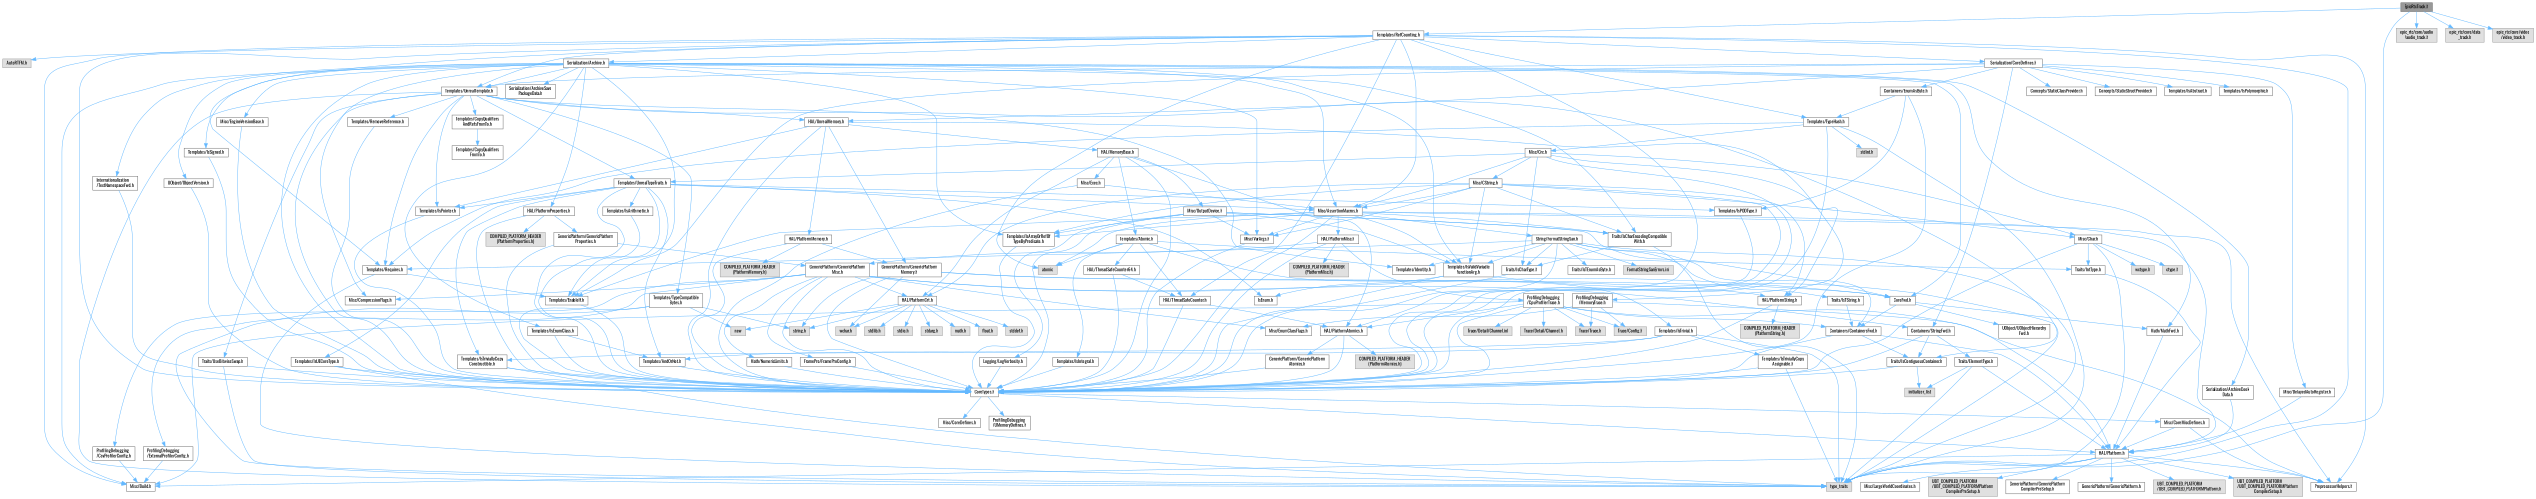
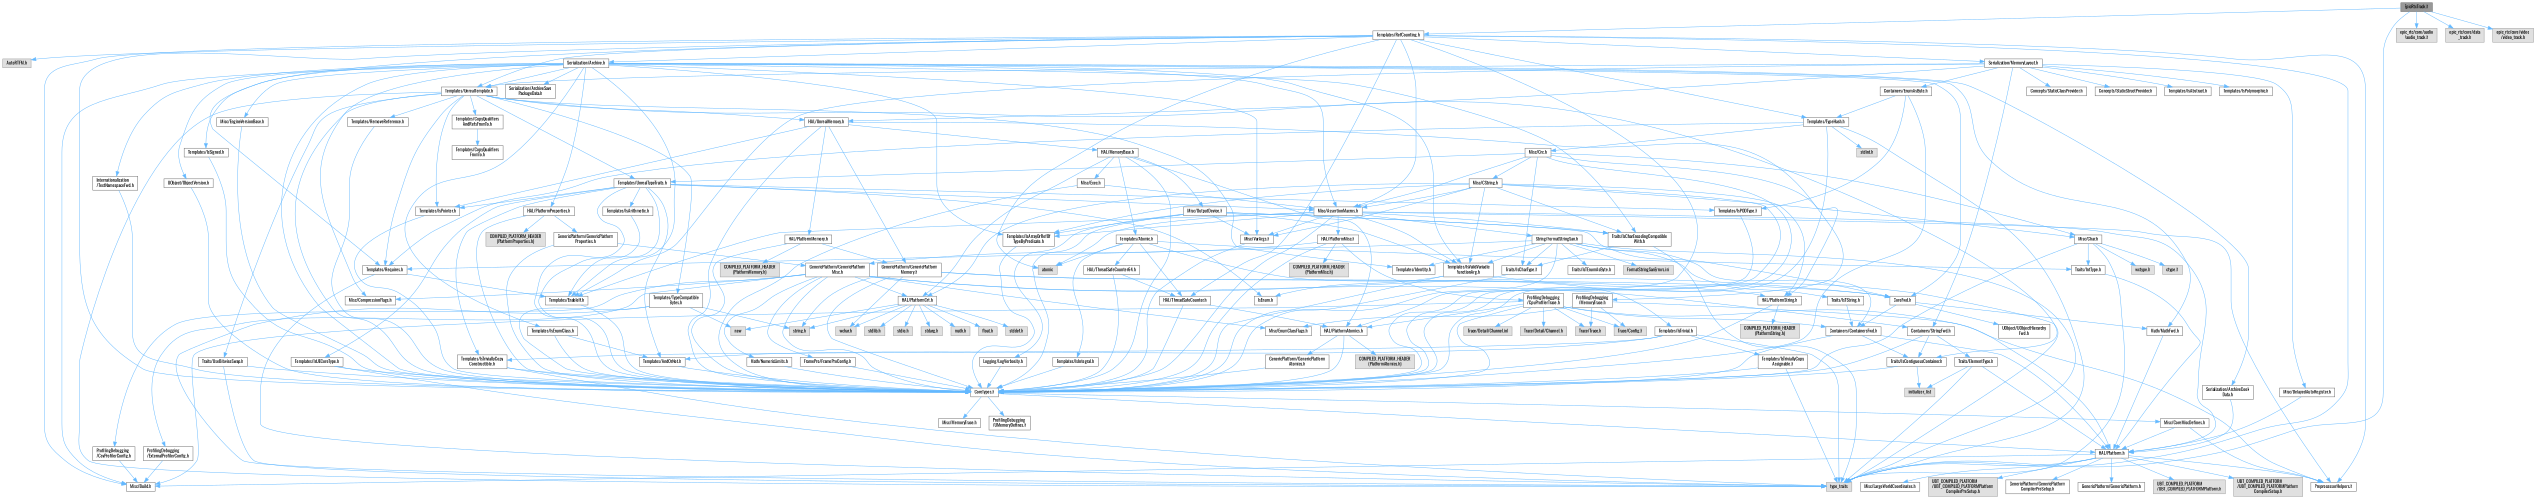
node "Serialization/CoreDefines.h": label "Serialization/CoreDefines.h" -> "Serialization/MemoryLayout.h"
node "Misc/CoreDefines.h": label "Misc/CoreDefines.h" -> "Misc/MemoryTrace.h"
